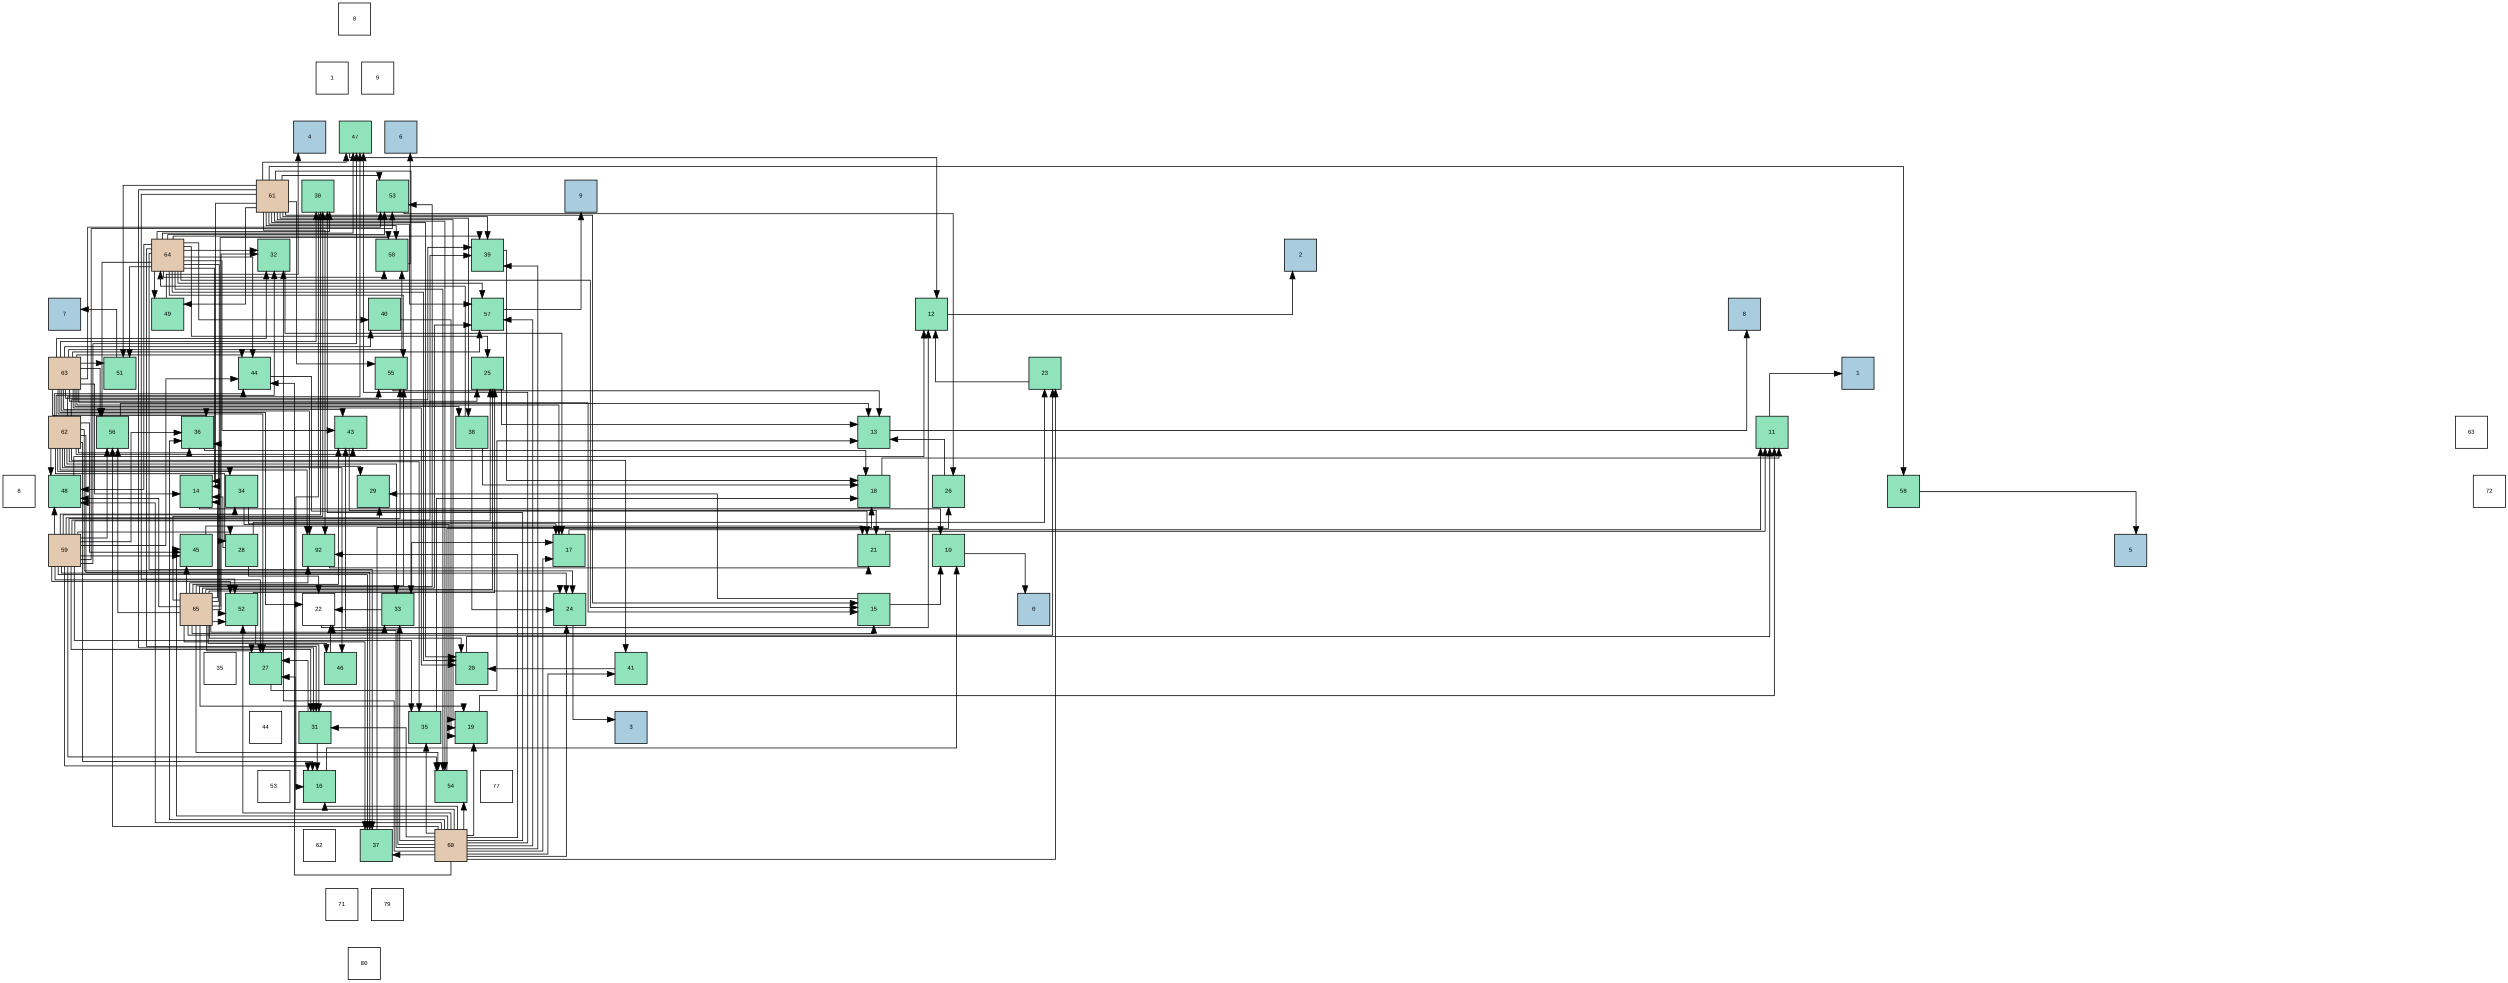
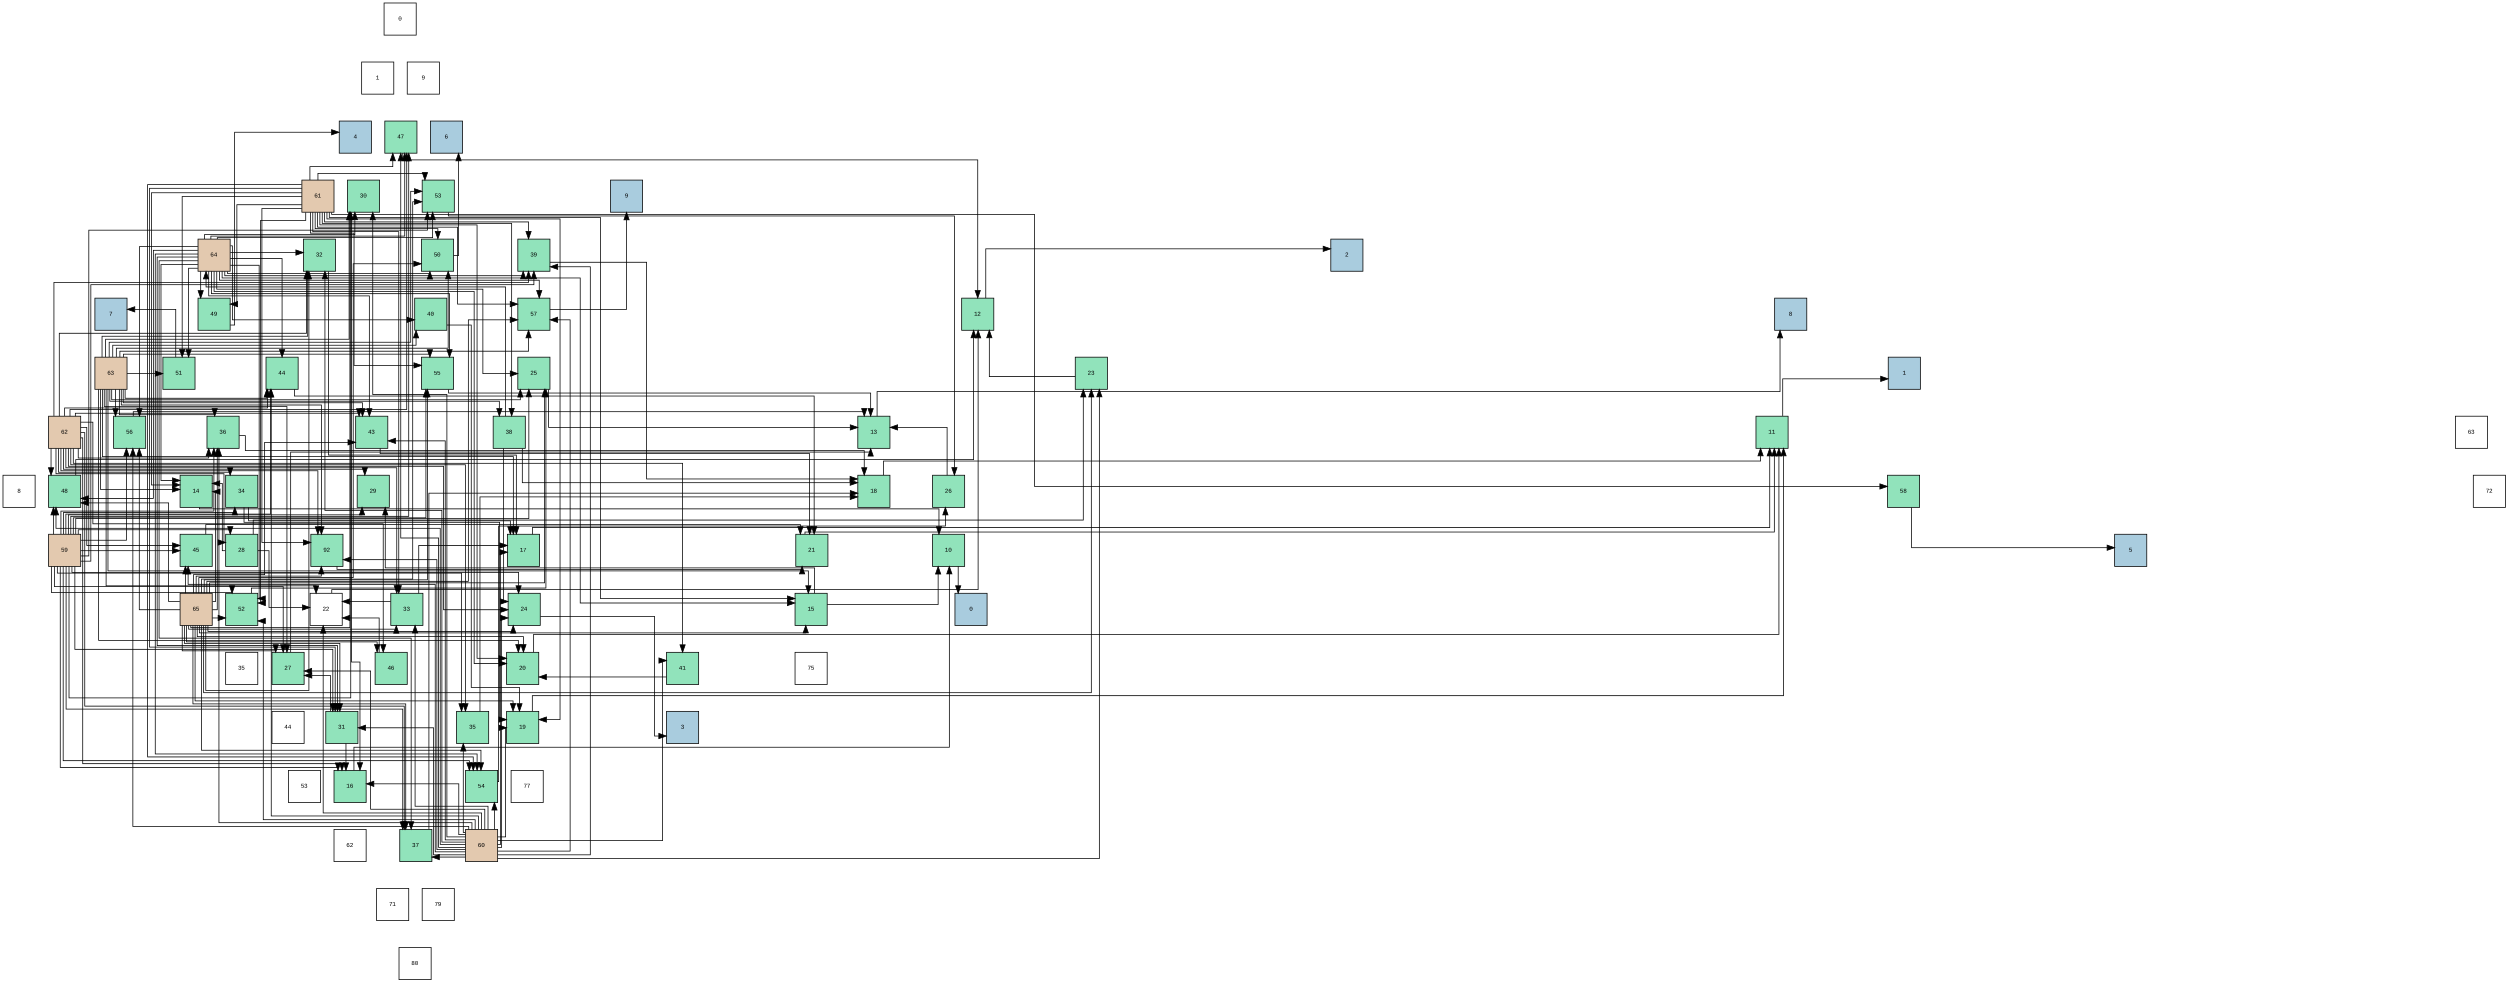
edge "52" -> "31": now "65" -> "31"
node "75": added
